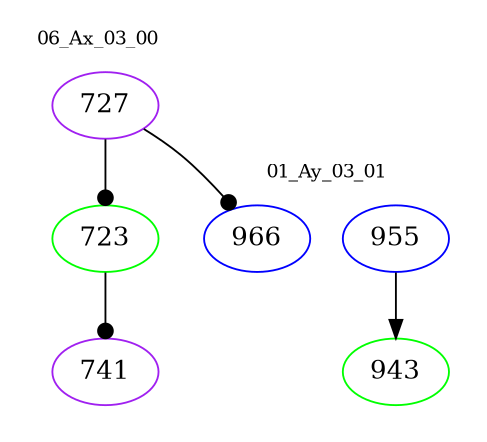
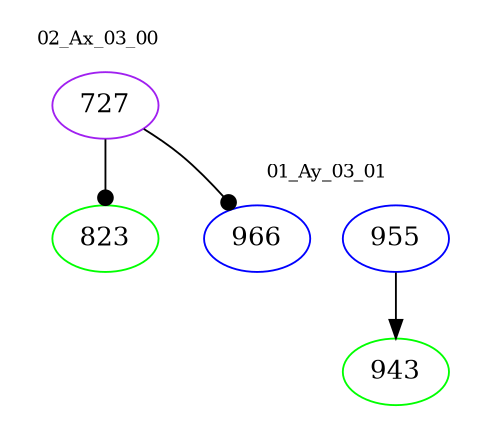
cluster "06_Ax_03_00": label "06_Ax_03_00" -> "02_Ax_03_00"
node "723": label "723" -> "823"
node "741": removed
